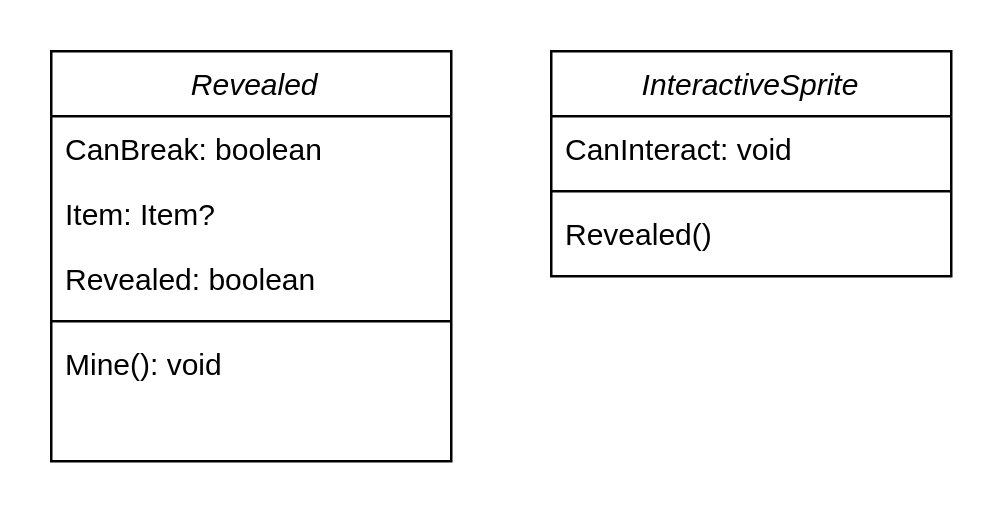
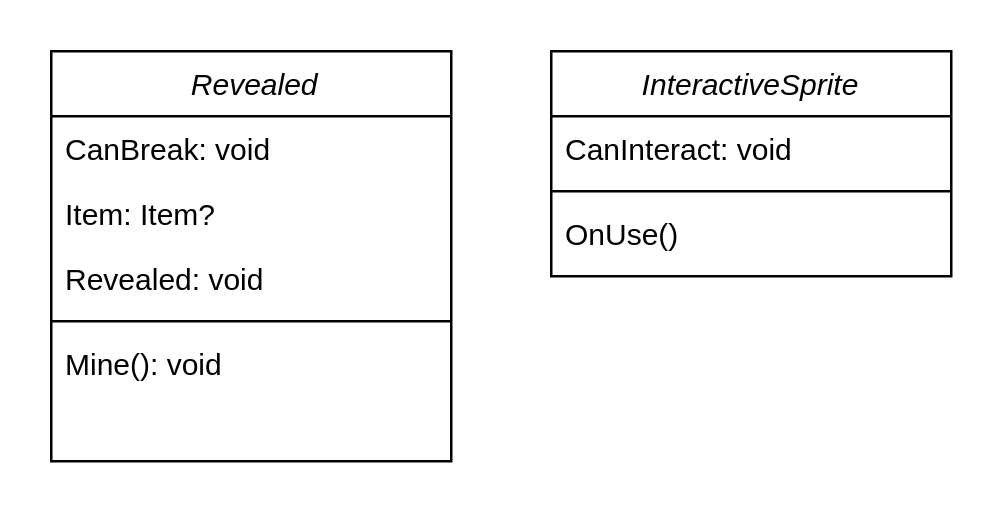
node "CanBreak: boolean": label "CanBreak: boolean" -> "CanBreak: void"
node "Revealed()": label "Revealed()" -> "OnUse()"
node "Revealed: boolean": label "Revealed: boolean" -> "Revealed: void"
